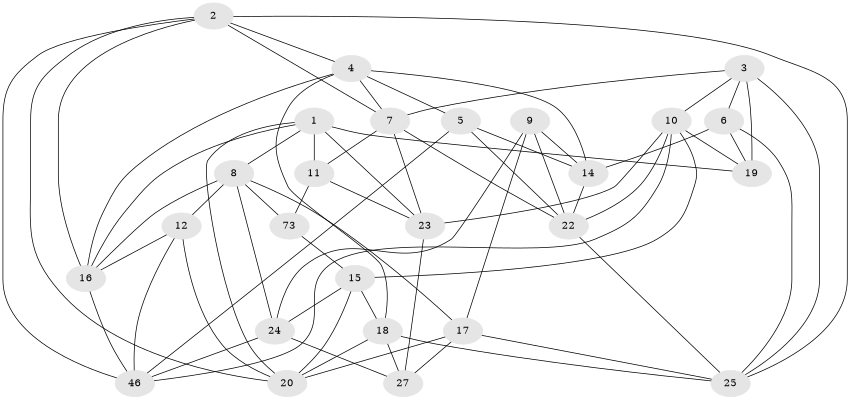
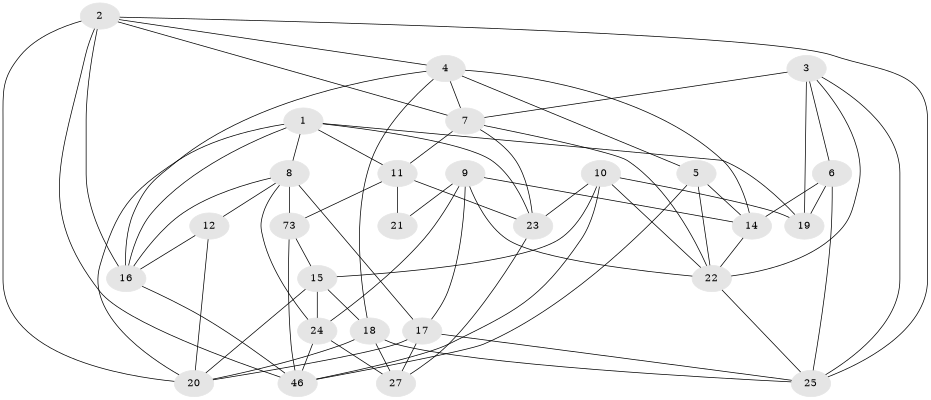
edge "3" -- "10": now "3" -- "22"
node "21": added
edge "12" -- "46": now "73" -- "46"
